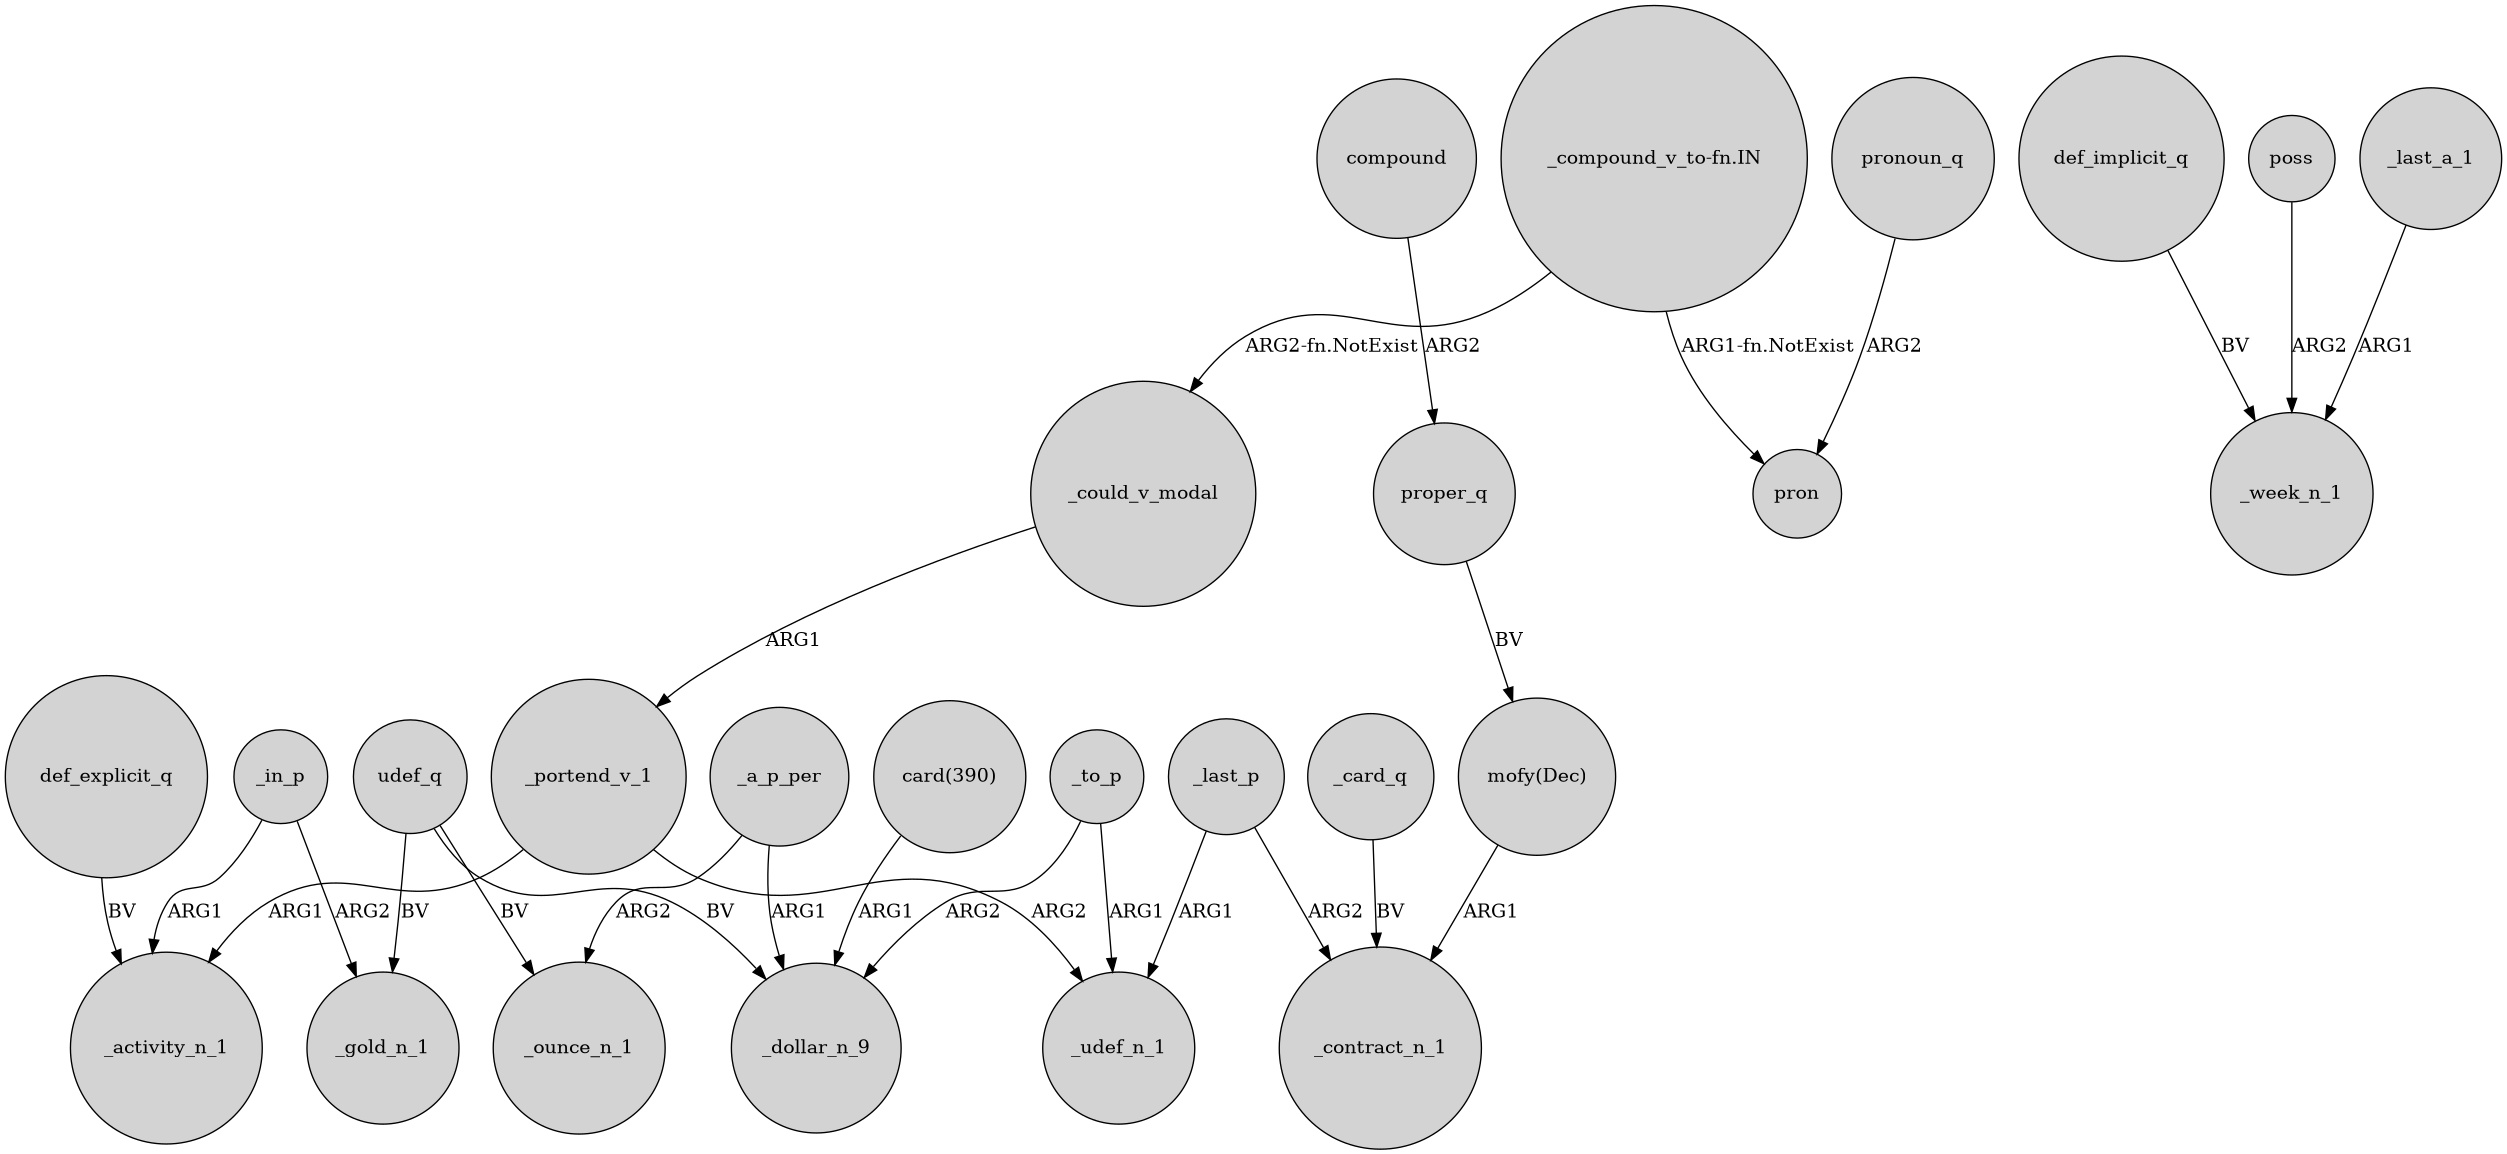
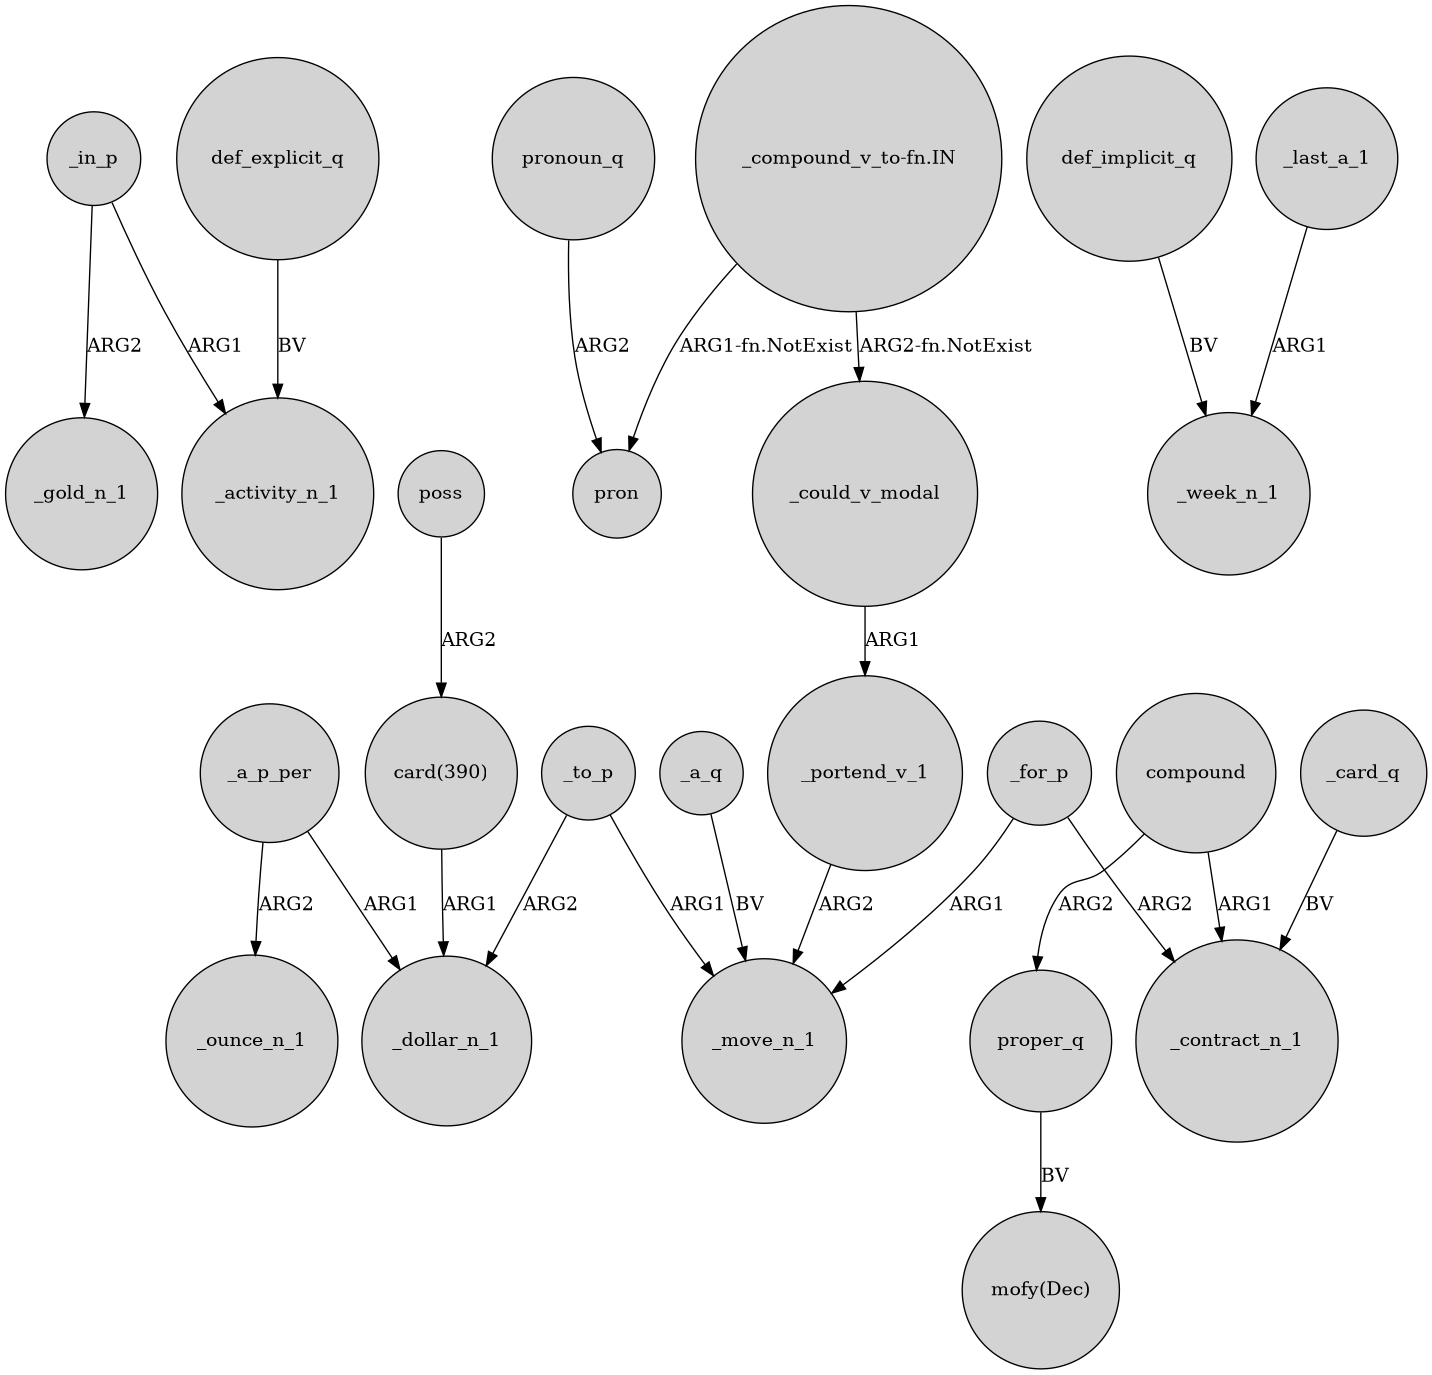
edge "poss" -> "_week_n_1": now "poss" -> "card(390)"
node "_a_q": added
node "udef_q": removed
node "_last_p": label "_last_p" -> "_for_p"
edge "_portend_v_1" -> "_activity_n_1": removed, label "ARG1"
edge "mofy(Dec)" -> "_contract_n_1": now "compound" -> "_contract_n_1"
node "_dollar_n_9": label "_dollar_n_9" -> "_dollar_n_1"
node "_udef_n_1": label "_udef_n_1" -> "_move_n_1"
